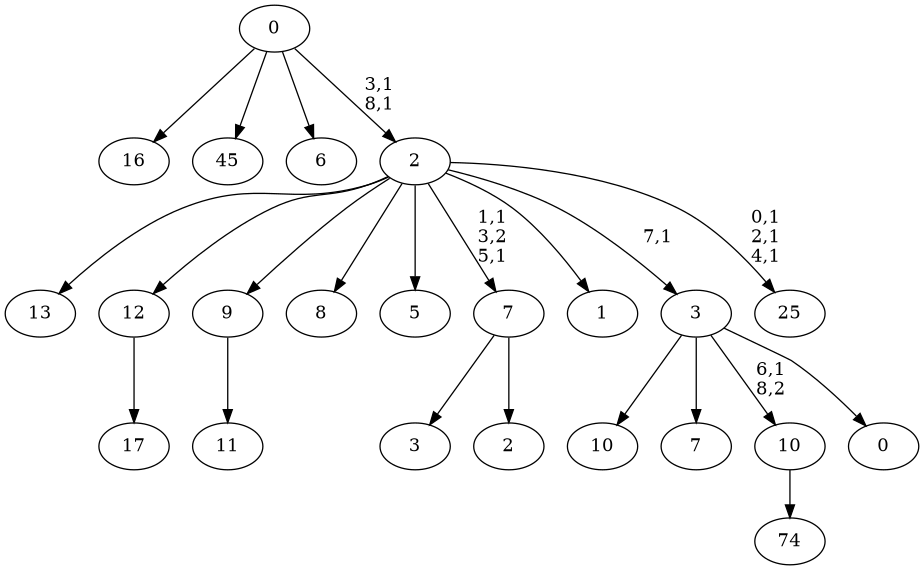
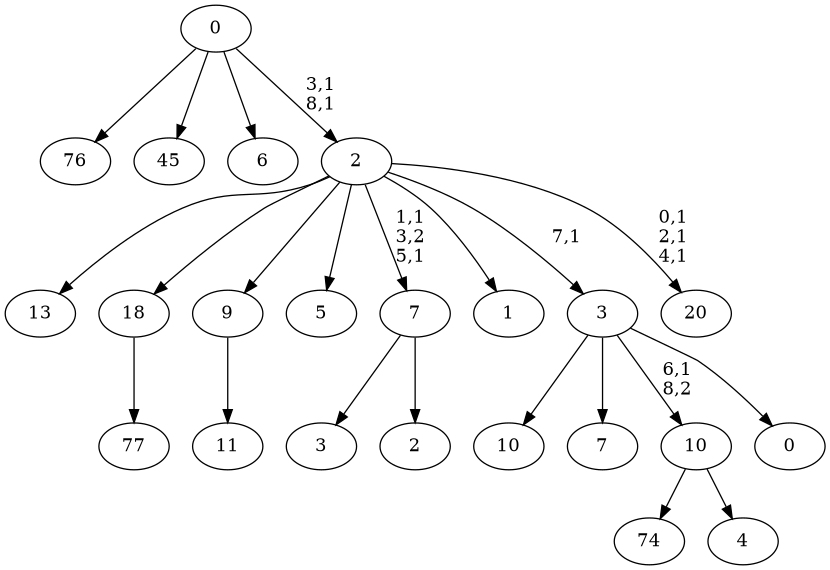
node "16": label "16" -> "76"
node "12": label "12" -> "18"
node "8": removed
node "25": label "25" -> "20"
node "17": label "17" -> "77"
node "4": added
